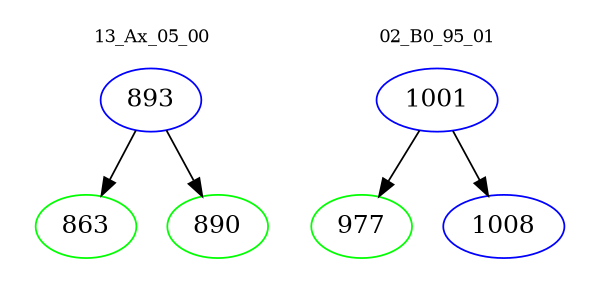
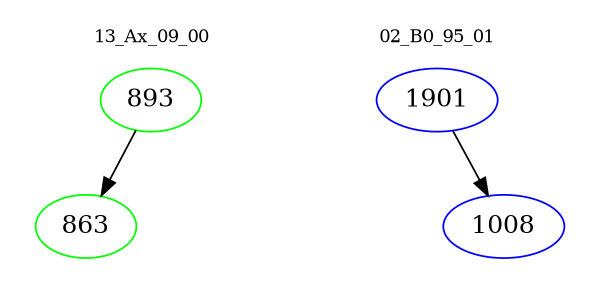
cluster "13_Ax_05_00": label "13_Ax_05_00" -> "13_Ax_09_00"
node "893": color blue -> green
node "1001": label "1001" -> "1901"
node "890": removed
node "977": removed
